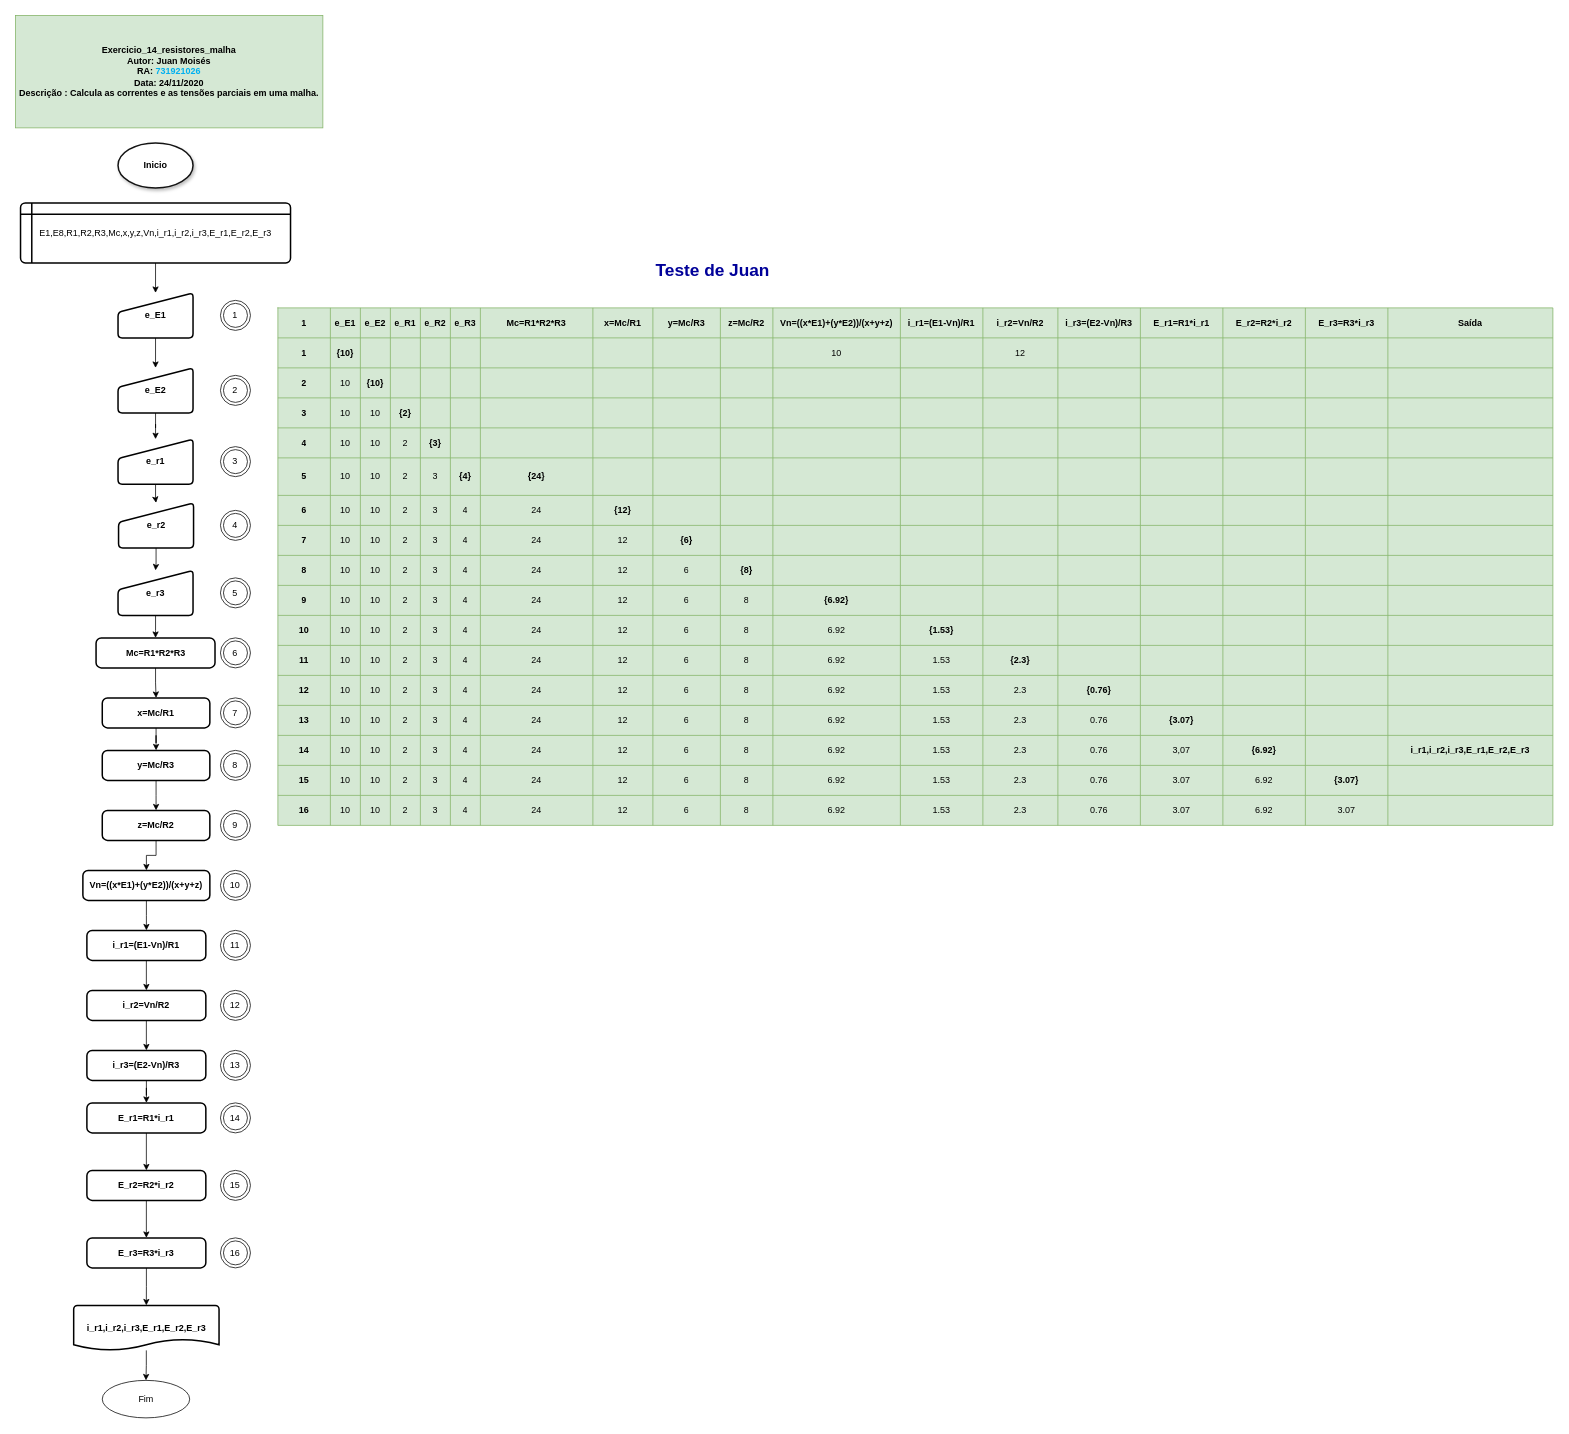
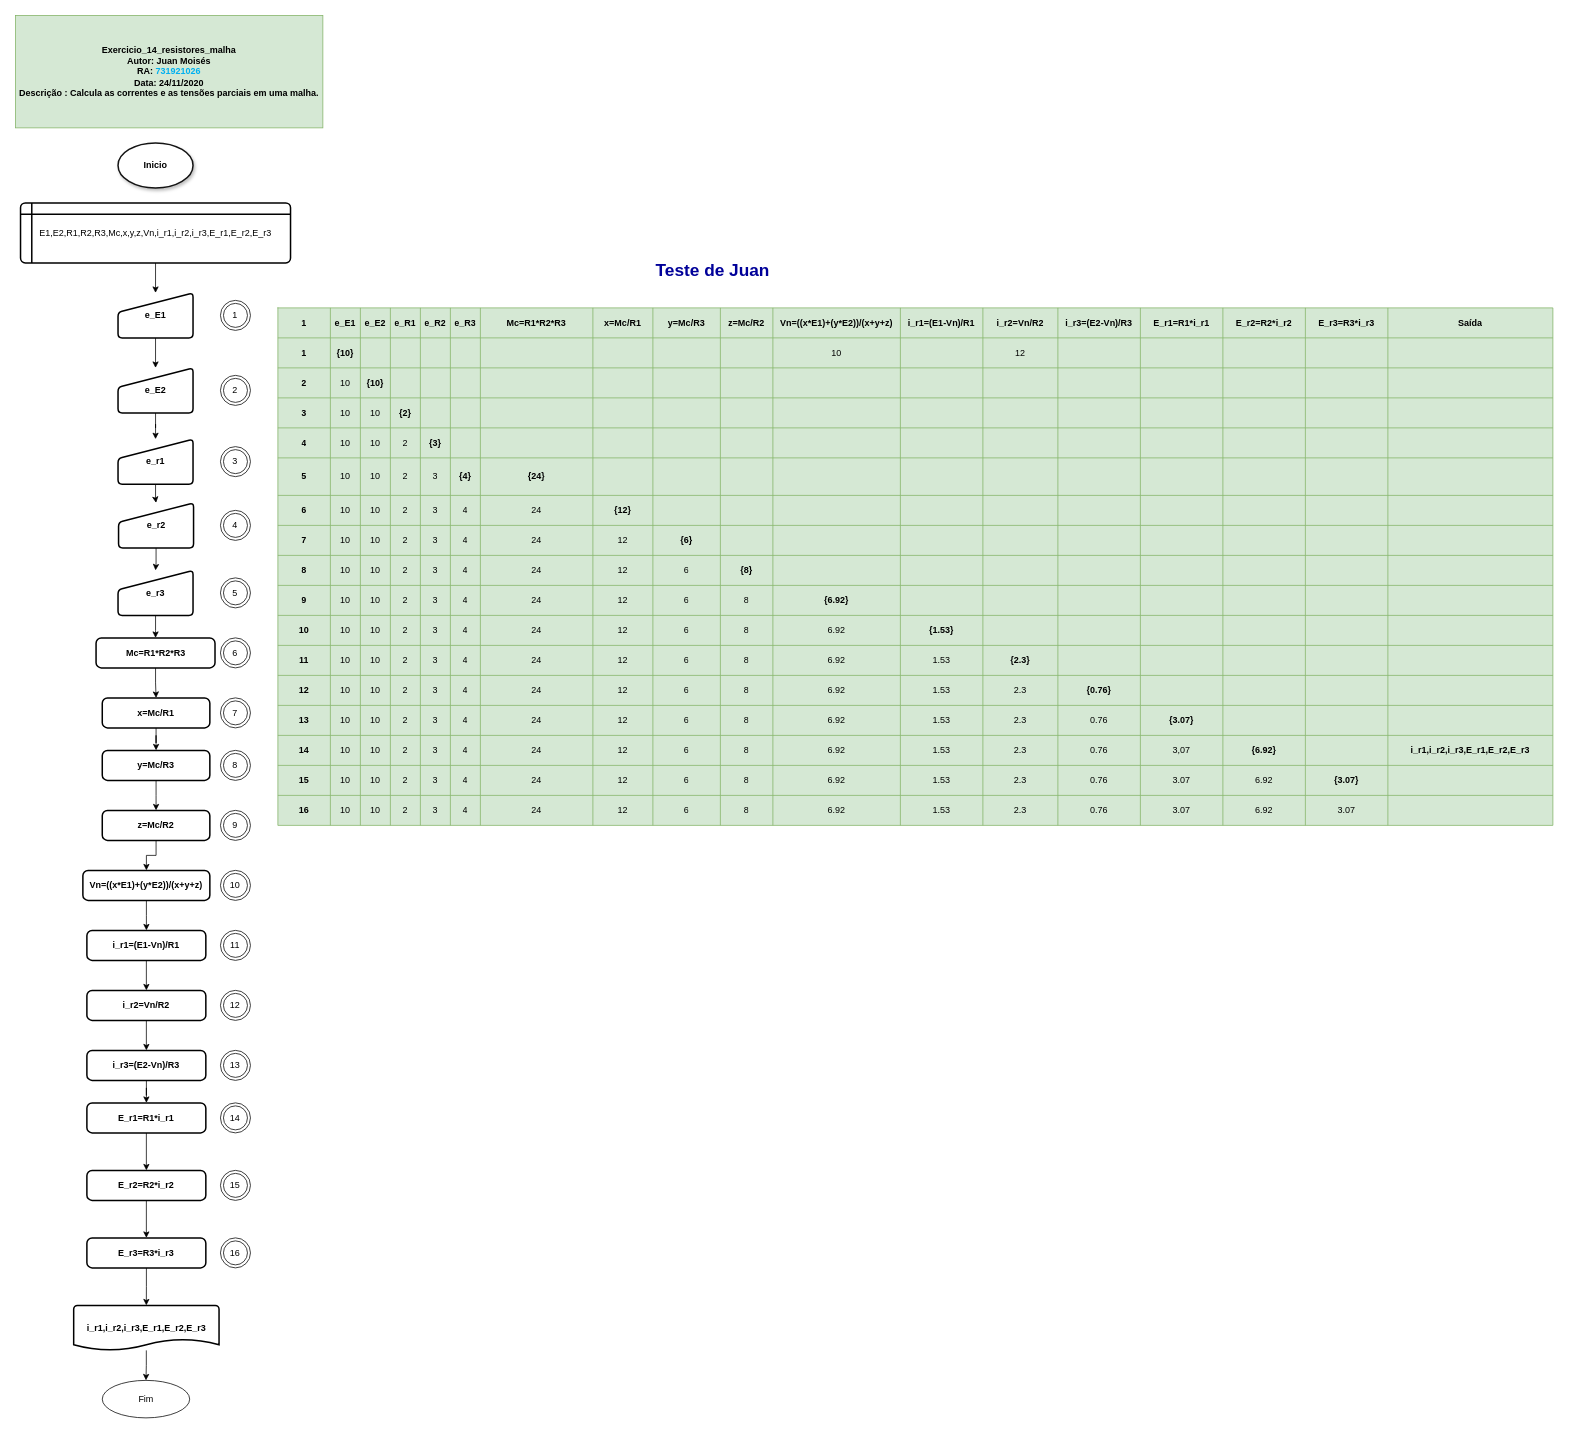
node "E1,E8,R1,R2,R3,Mc,x,y,z,Vn,i_r1,i_r2,i_r3,E_r1,E_r2,E_r3": label "E1,E8,R1,R2,R3,Mc,x,y,z,Vn,i_r1,i_r2,i_r3,E_r1,E_r2,E_r3" -> "E1,E2,R1,R2,R3,Mc,x,y,z,Vn,i_r1,i_r2,i_r3,E_r1,E_r2,E_r3"
